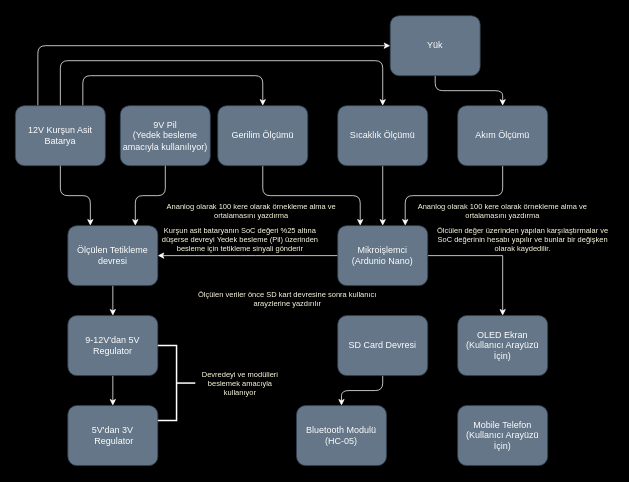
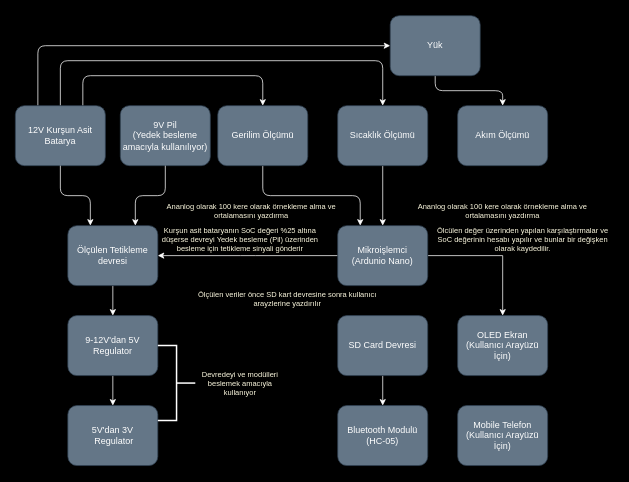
edge "Akım Ölçümü" -> "Mikroişlemci (Ardunio Nano)": removed
node "Bluetooth Modulü(HC-05)": moved (342, 435) -> (383, 435)
